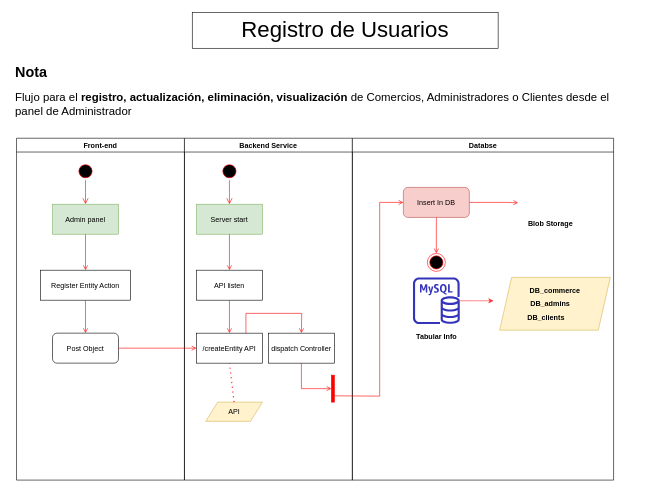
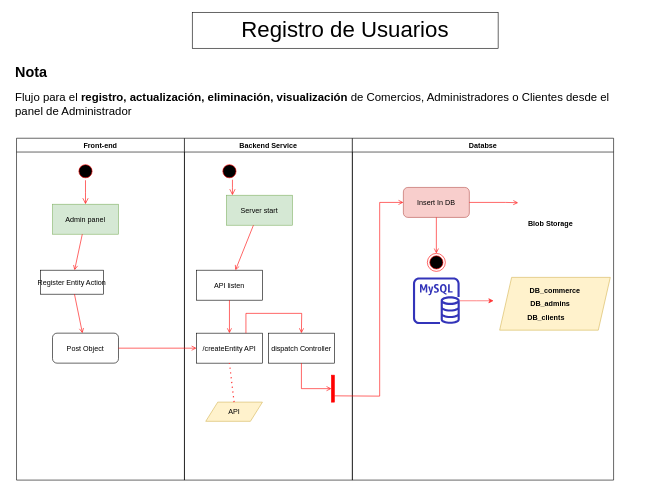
node "Server start": moved (230, 219) -> (260, 210)
node "Register Entity Action": size 90x30 -> 63x24
node "Tabular Info": removed
